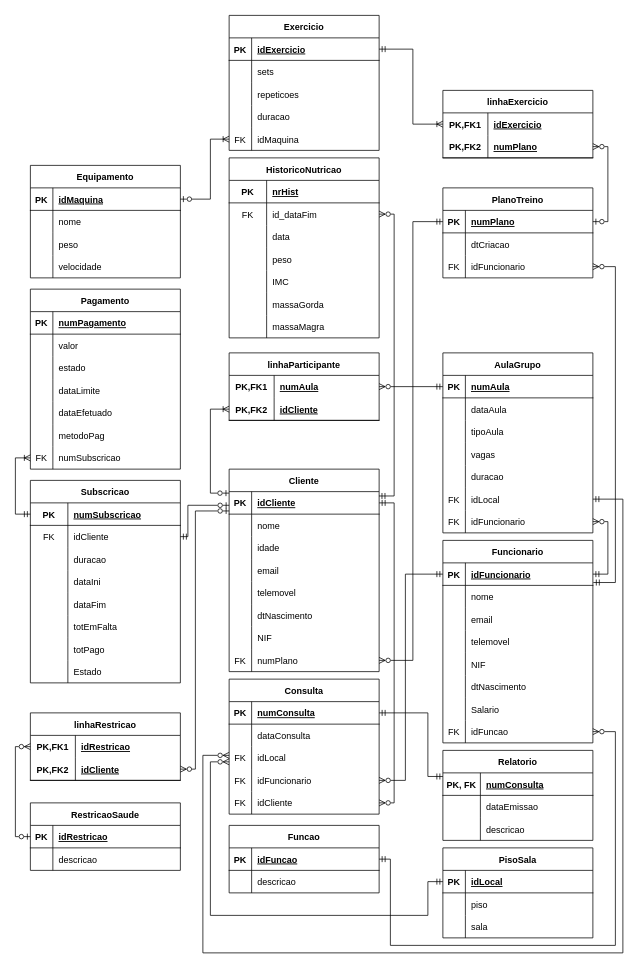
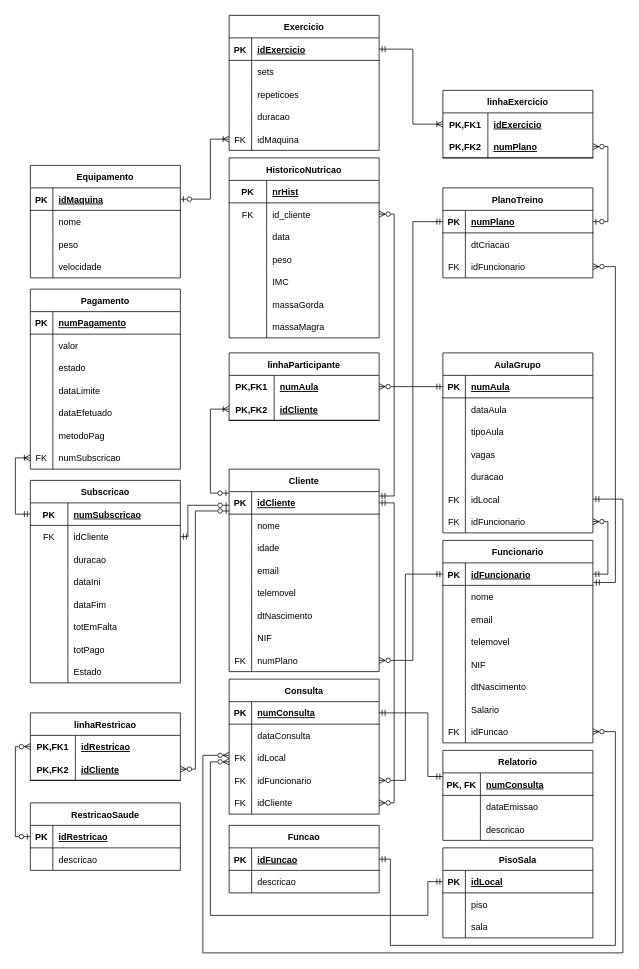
node "id_dataFim": label "id_dataFim" -> "id_cliente"
